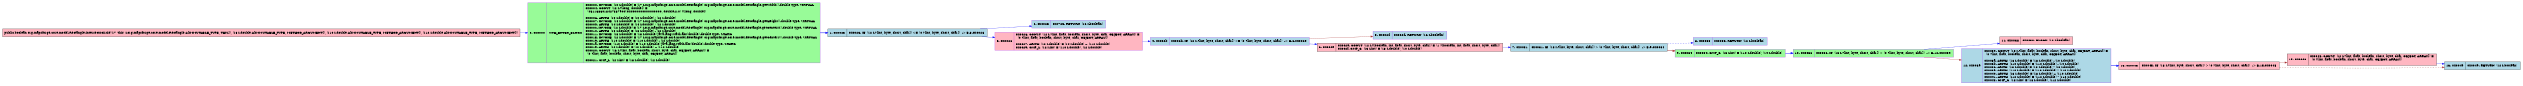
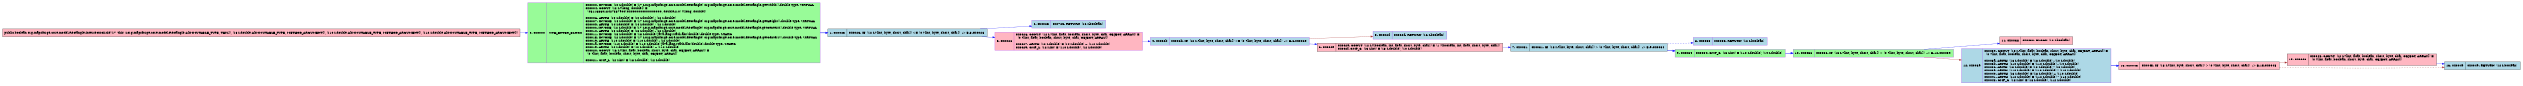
edge "7: 0x0031" -> "9: 0x0034": color brown -> blue
